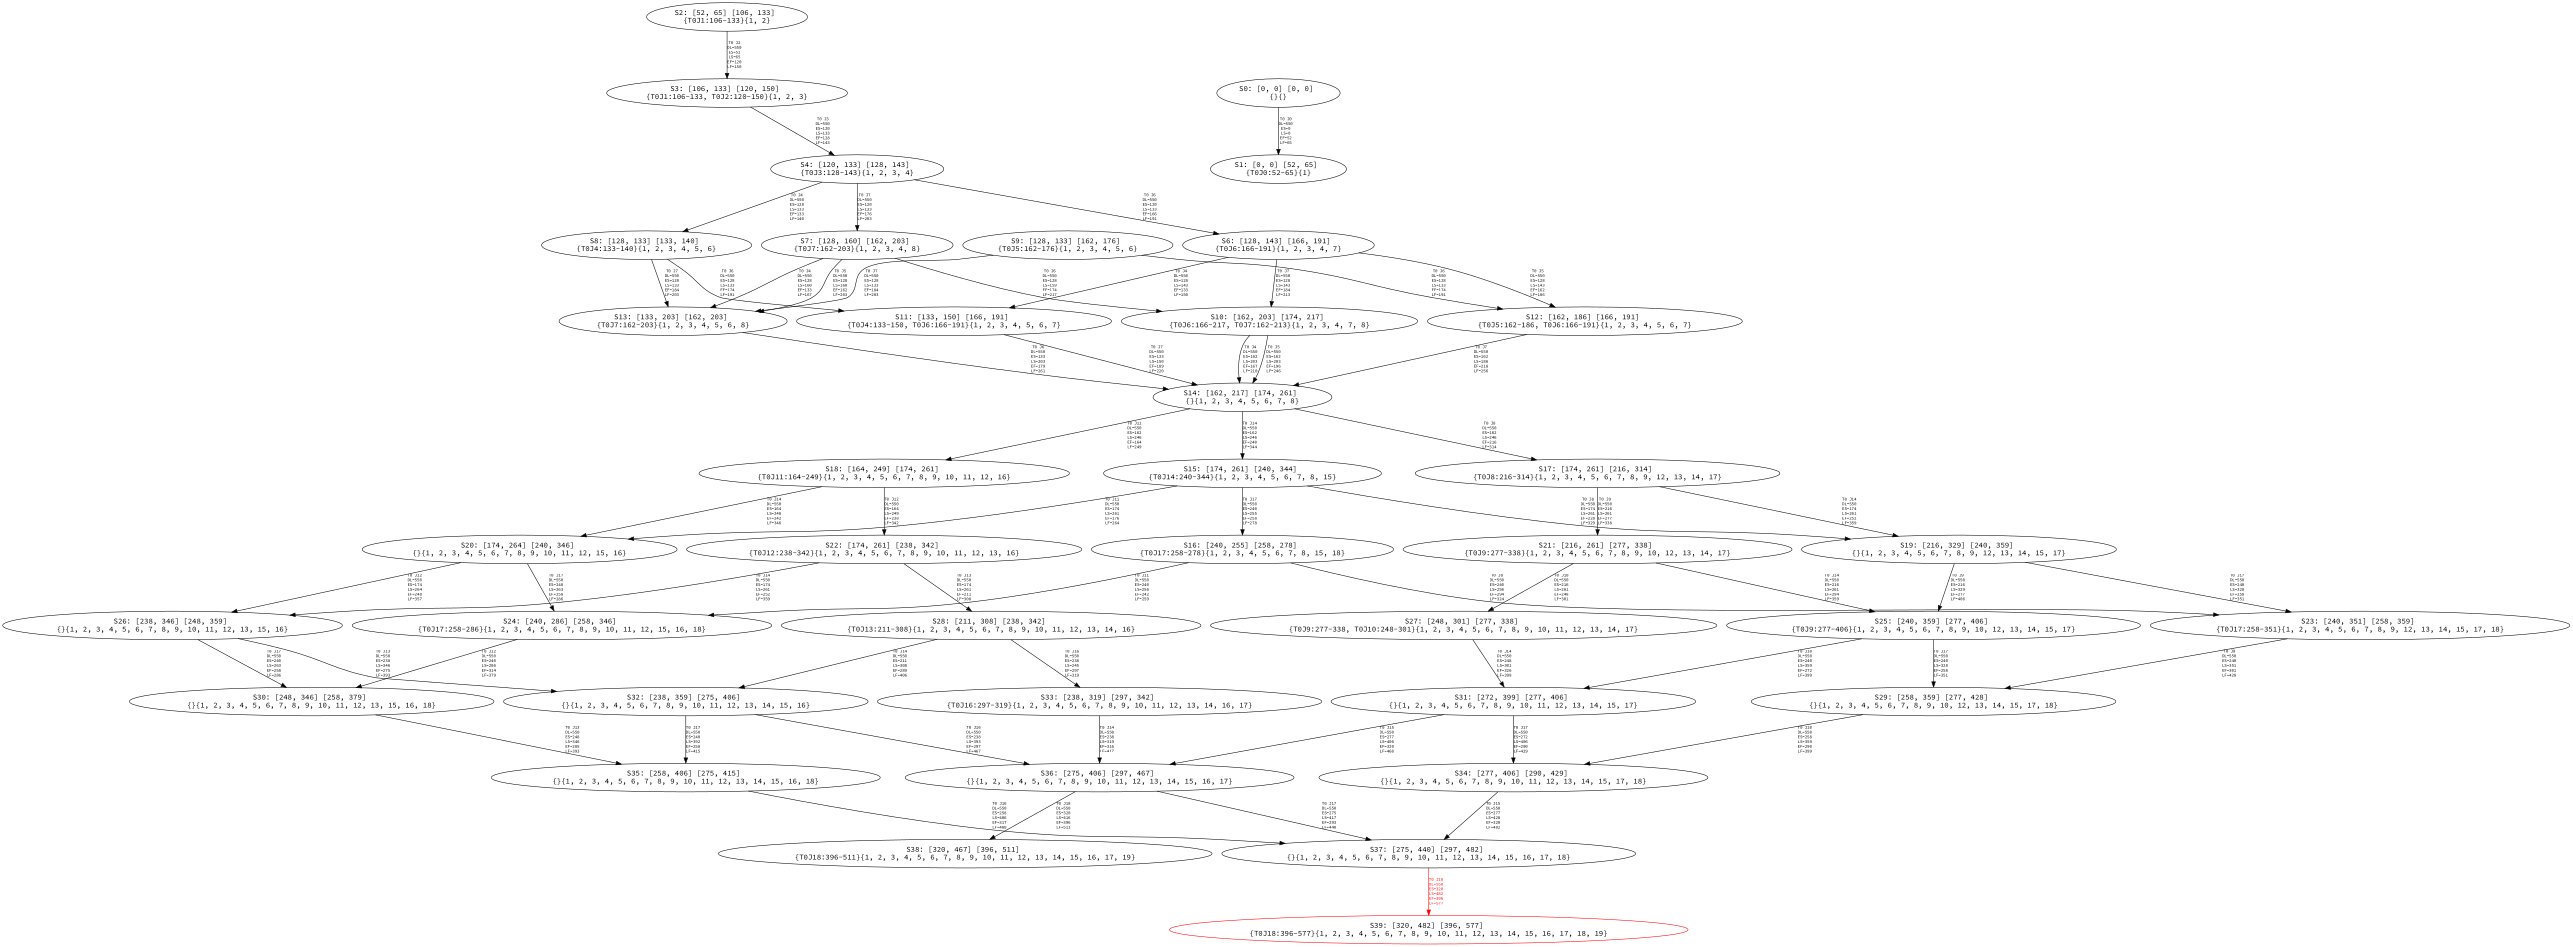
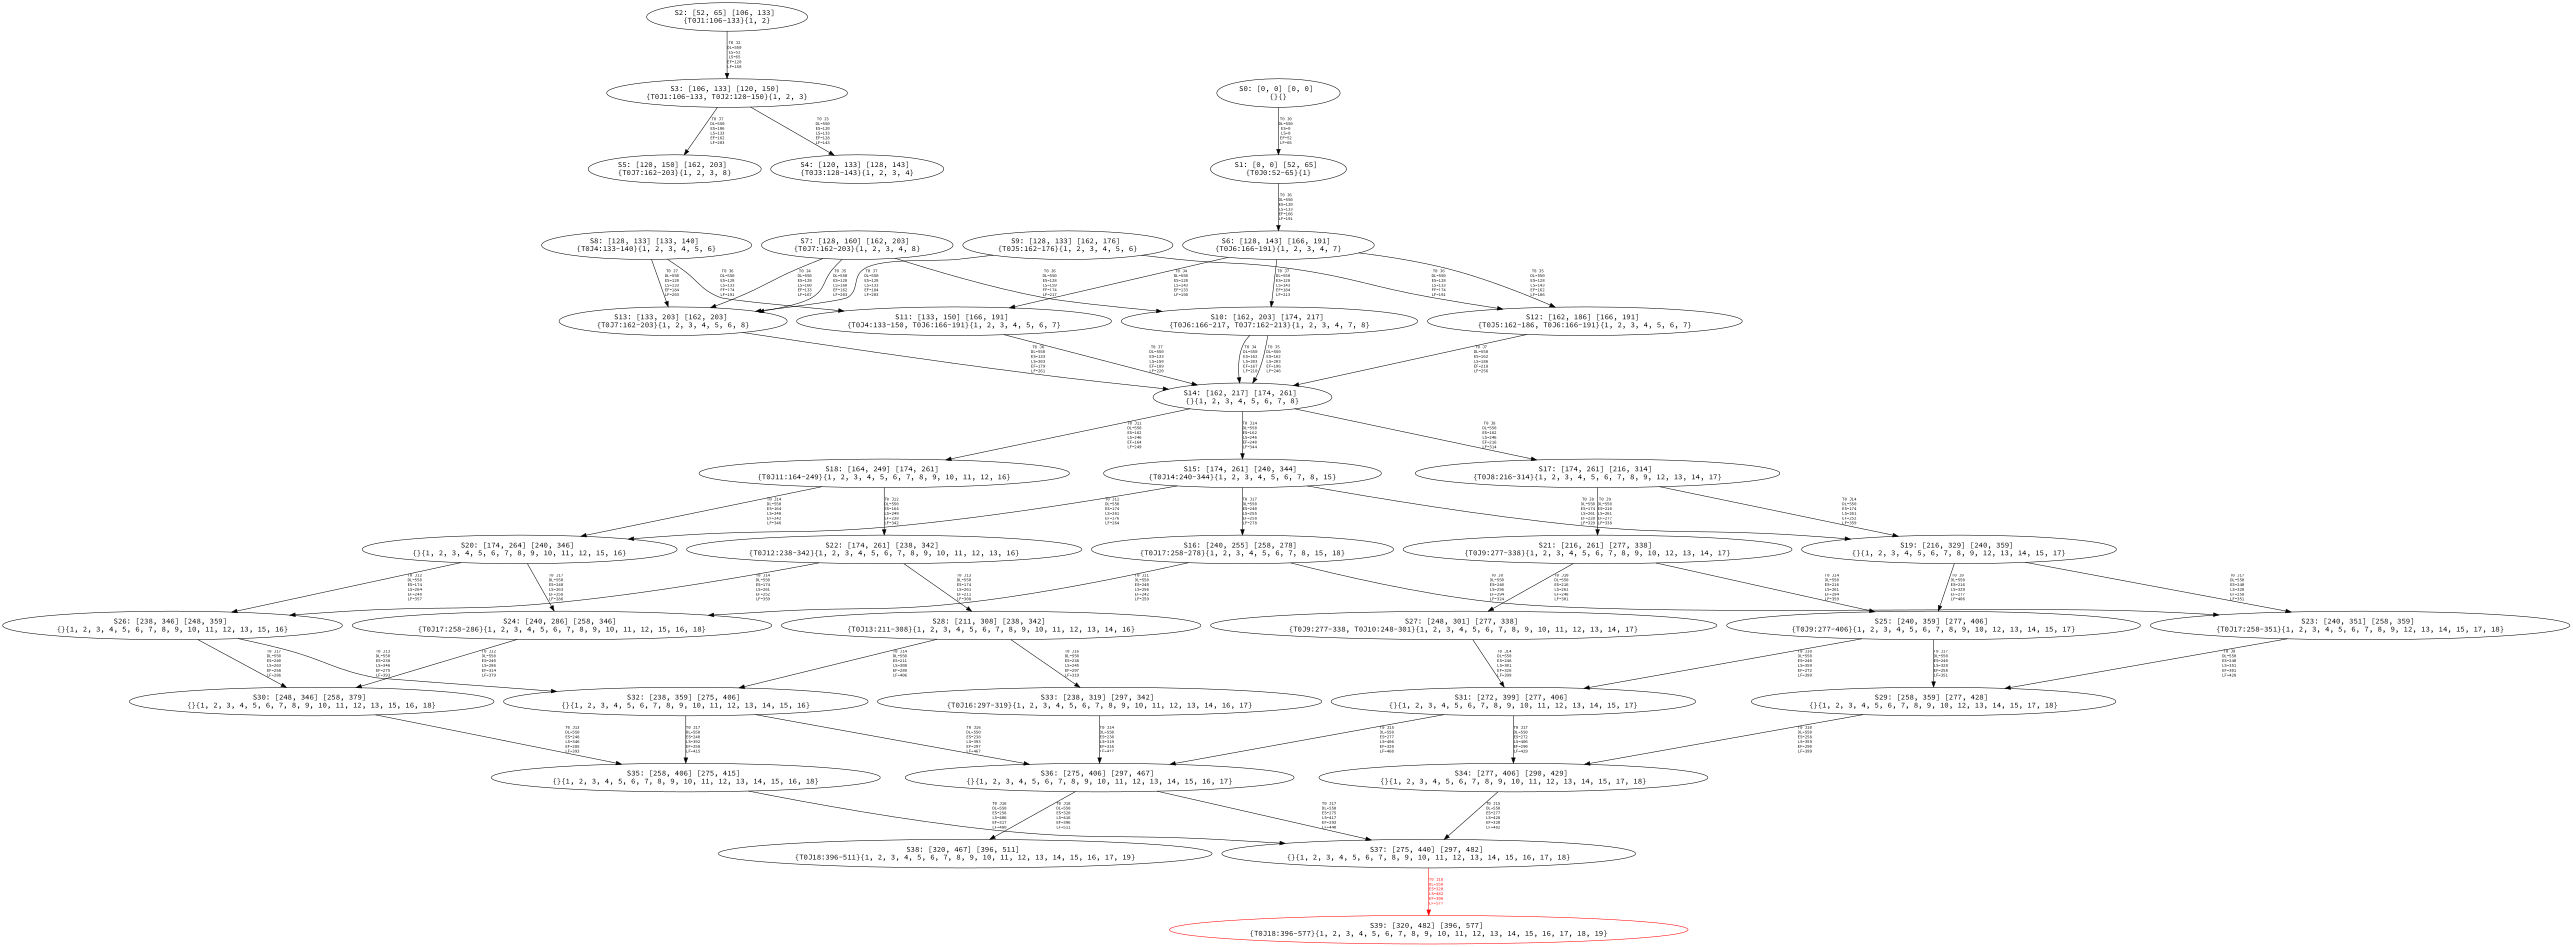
node "S5: [120, 150] [162, 203] {T0J7:162-203}{1, 2, 3, 8}": added
edge "S4: [120, 133] [128, 143] {T0J3:128-143}{1, 2, 3, 4}" -> "S7: [128, 160] [162, 203] {T0J7:162-203}{1, 2, 3, 4, 8}": removed, label "T0 J7 DL=550 ES=120 LS=133 EF=176 LF=203"
edge "S4: [120, 133] [128, 143] {T0J3:128-143}{1, 2, 3, 4}" -> "S8: [128, 133] [133, 140] {T0J4:133-140}{1, 2, 3, 4, 5, 6}": removed, label "T0 J4 DL=550 ES=128 LS=133 EF=133 LF=140"
edge "S4: [120, 133] [128, 143] {T0J3:128-143}{1, 2, 3, 4}" -> "S6: [128, 143] [166, 191] {T0J6:166-191}{1, 2, 3, 4, 7}": now "S1: [0, 0] [52, 65] {T0J0:52-65}{1}" -> "S6: [128, 143] [166, 191] {T0J6:166-191}{1, 2, 3, 4, 7}"
